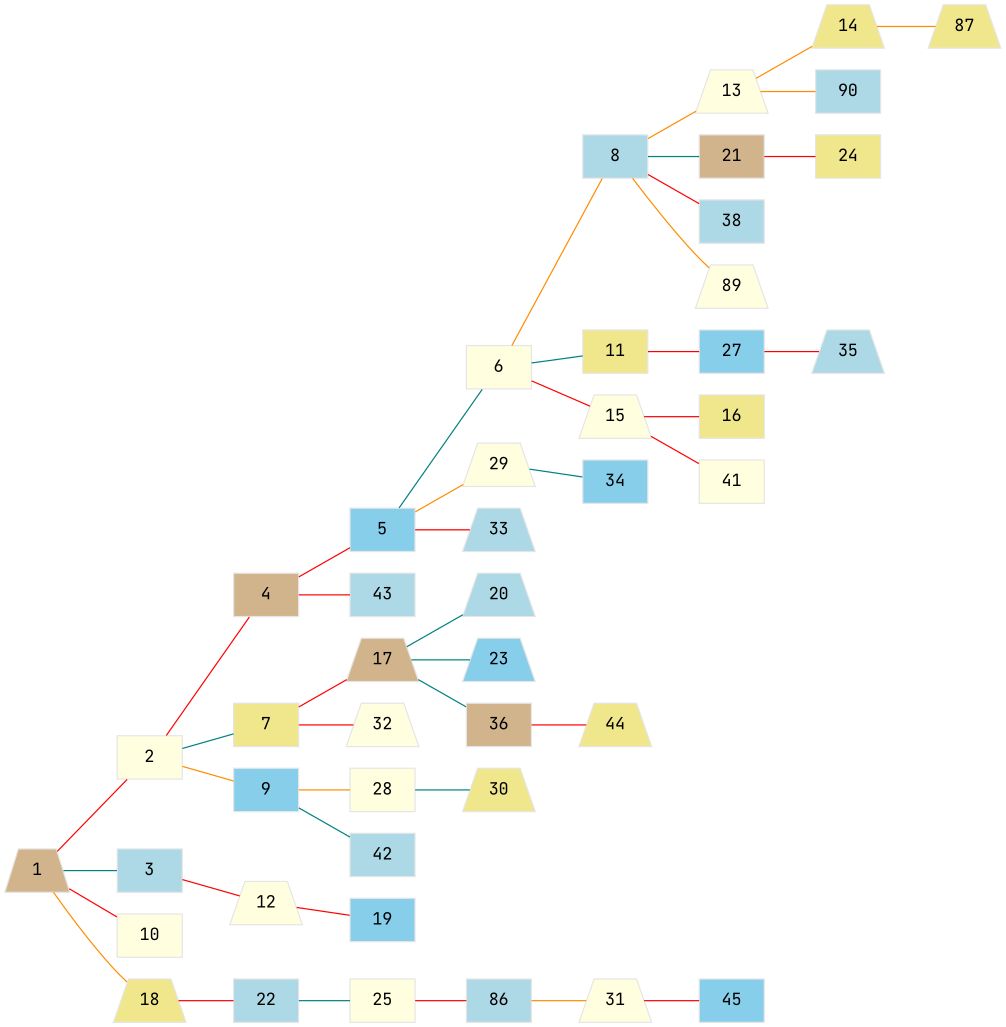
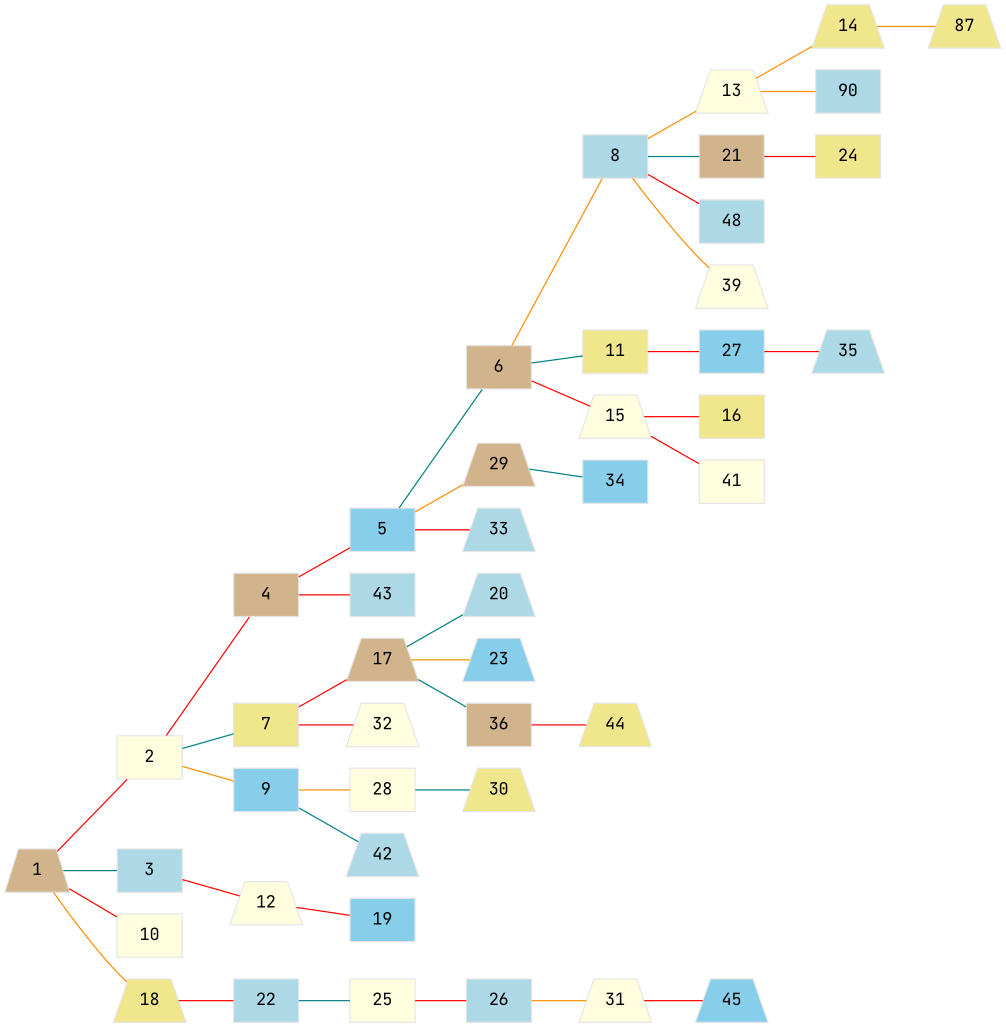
node "38": label "38" -> "48"
node "89": label "89" -> "39"
node "6": fillcolor lightyellow -> tan
node "29": fillcolor lightyellow -> tan
edge "17" -- "23": color teal -> darkorange
node "42": shape box -> trapezium
node "86": label "86" -> "26"
node "45": shape box -> trapezium
